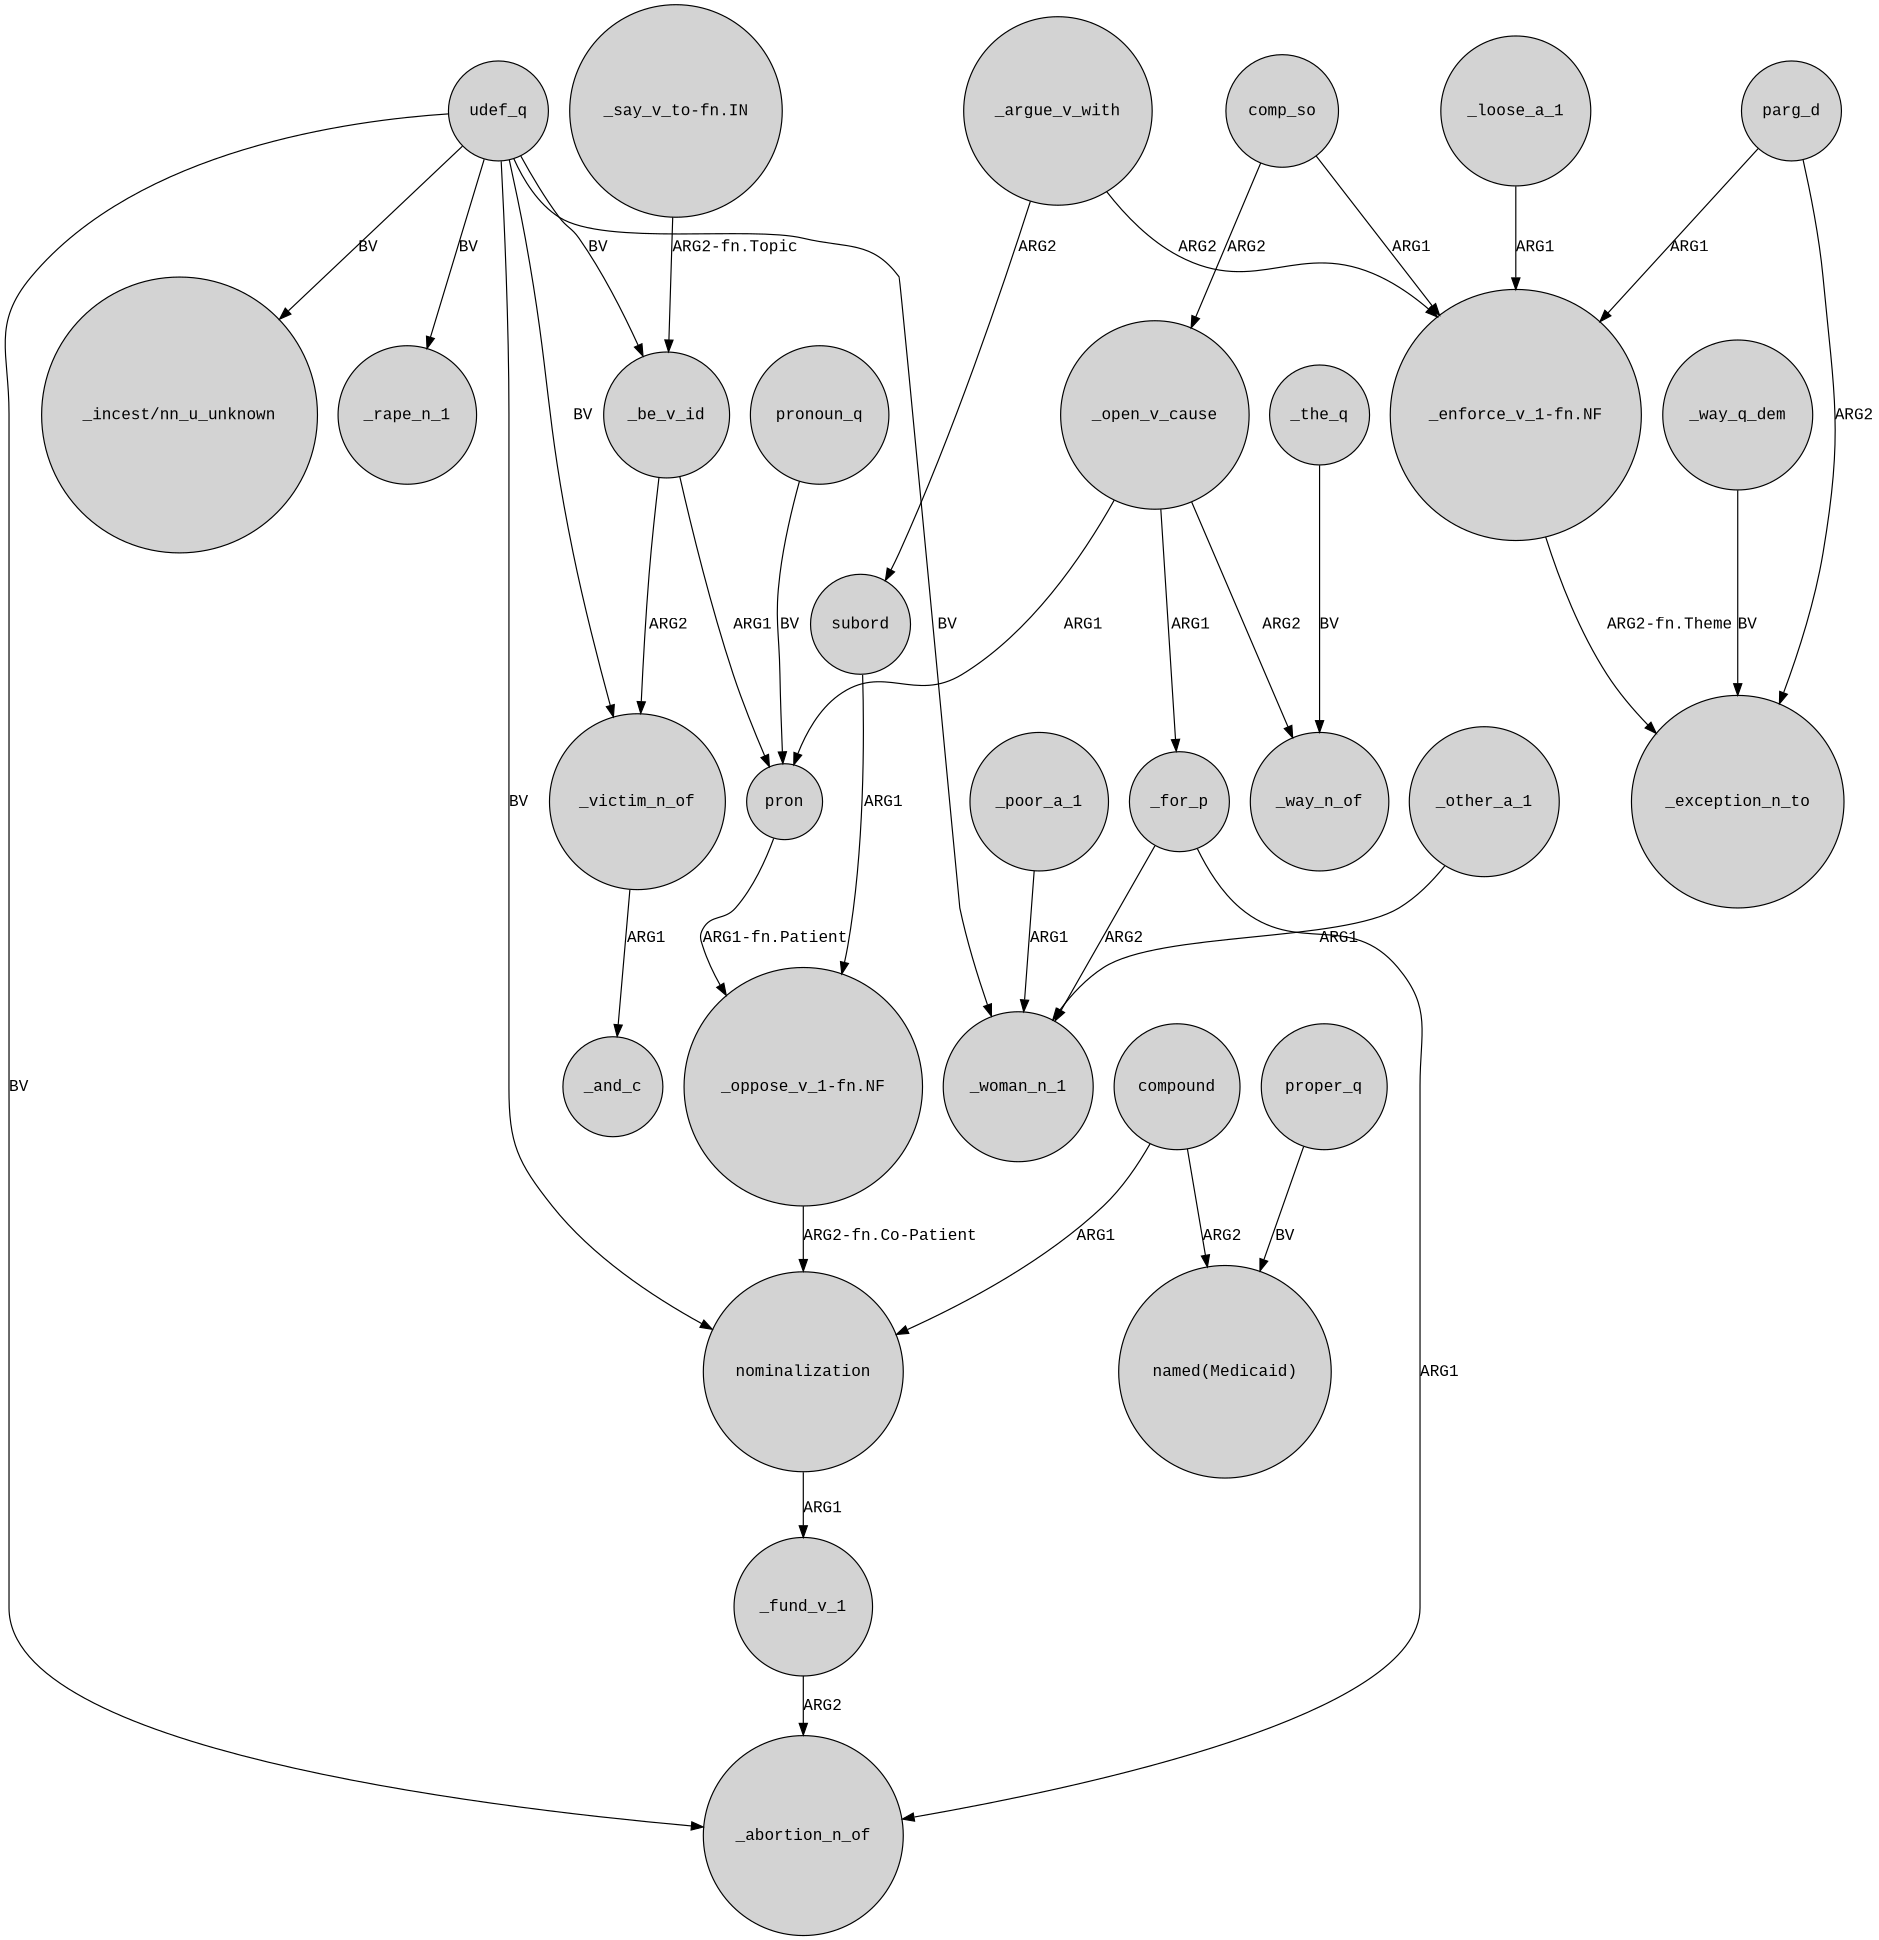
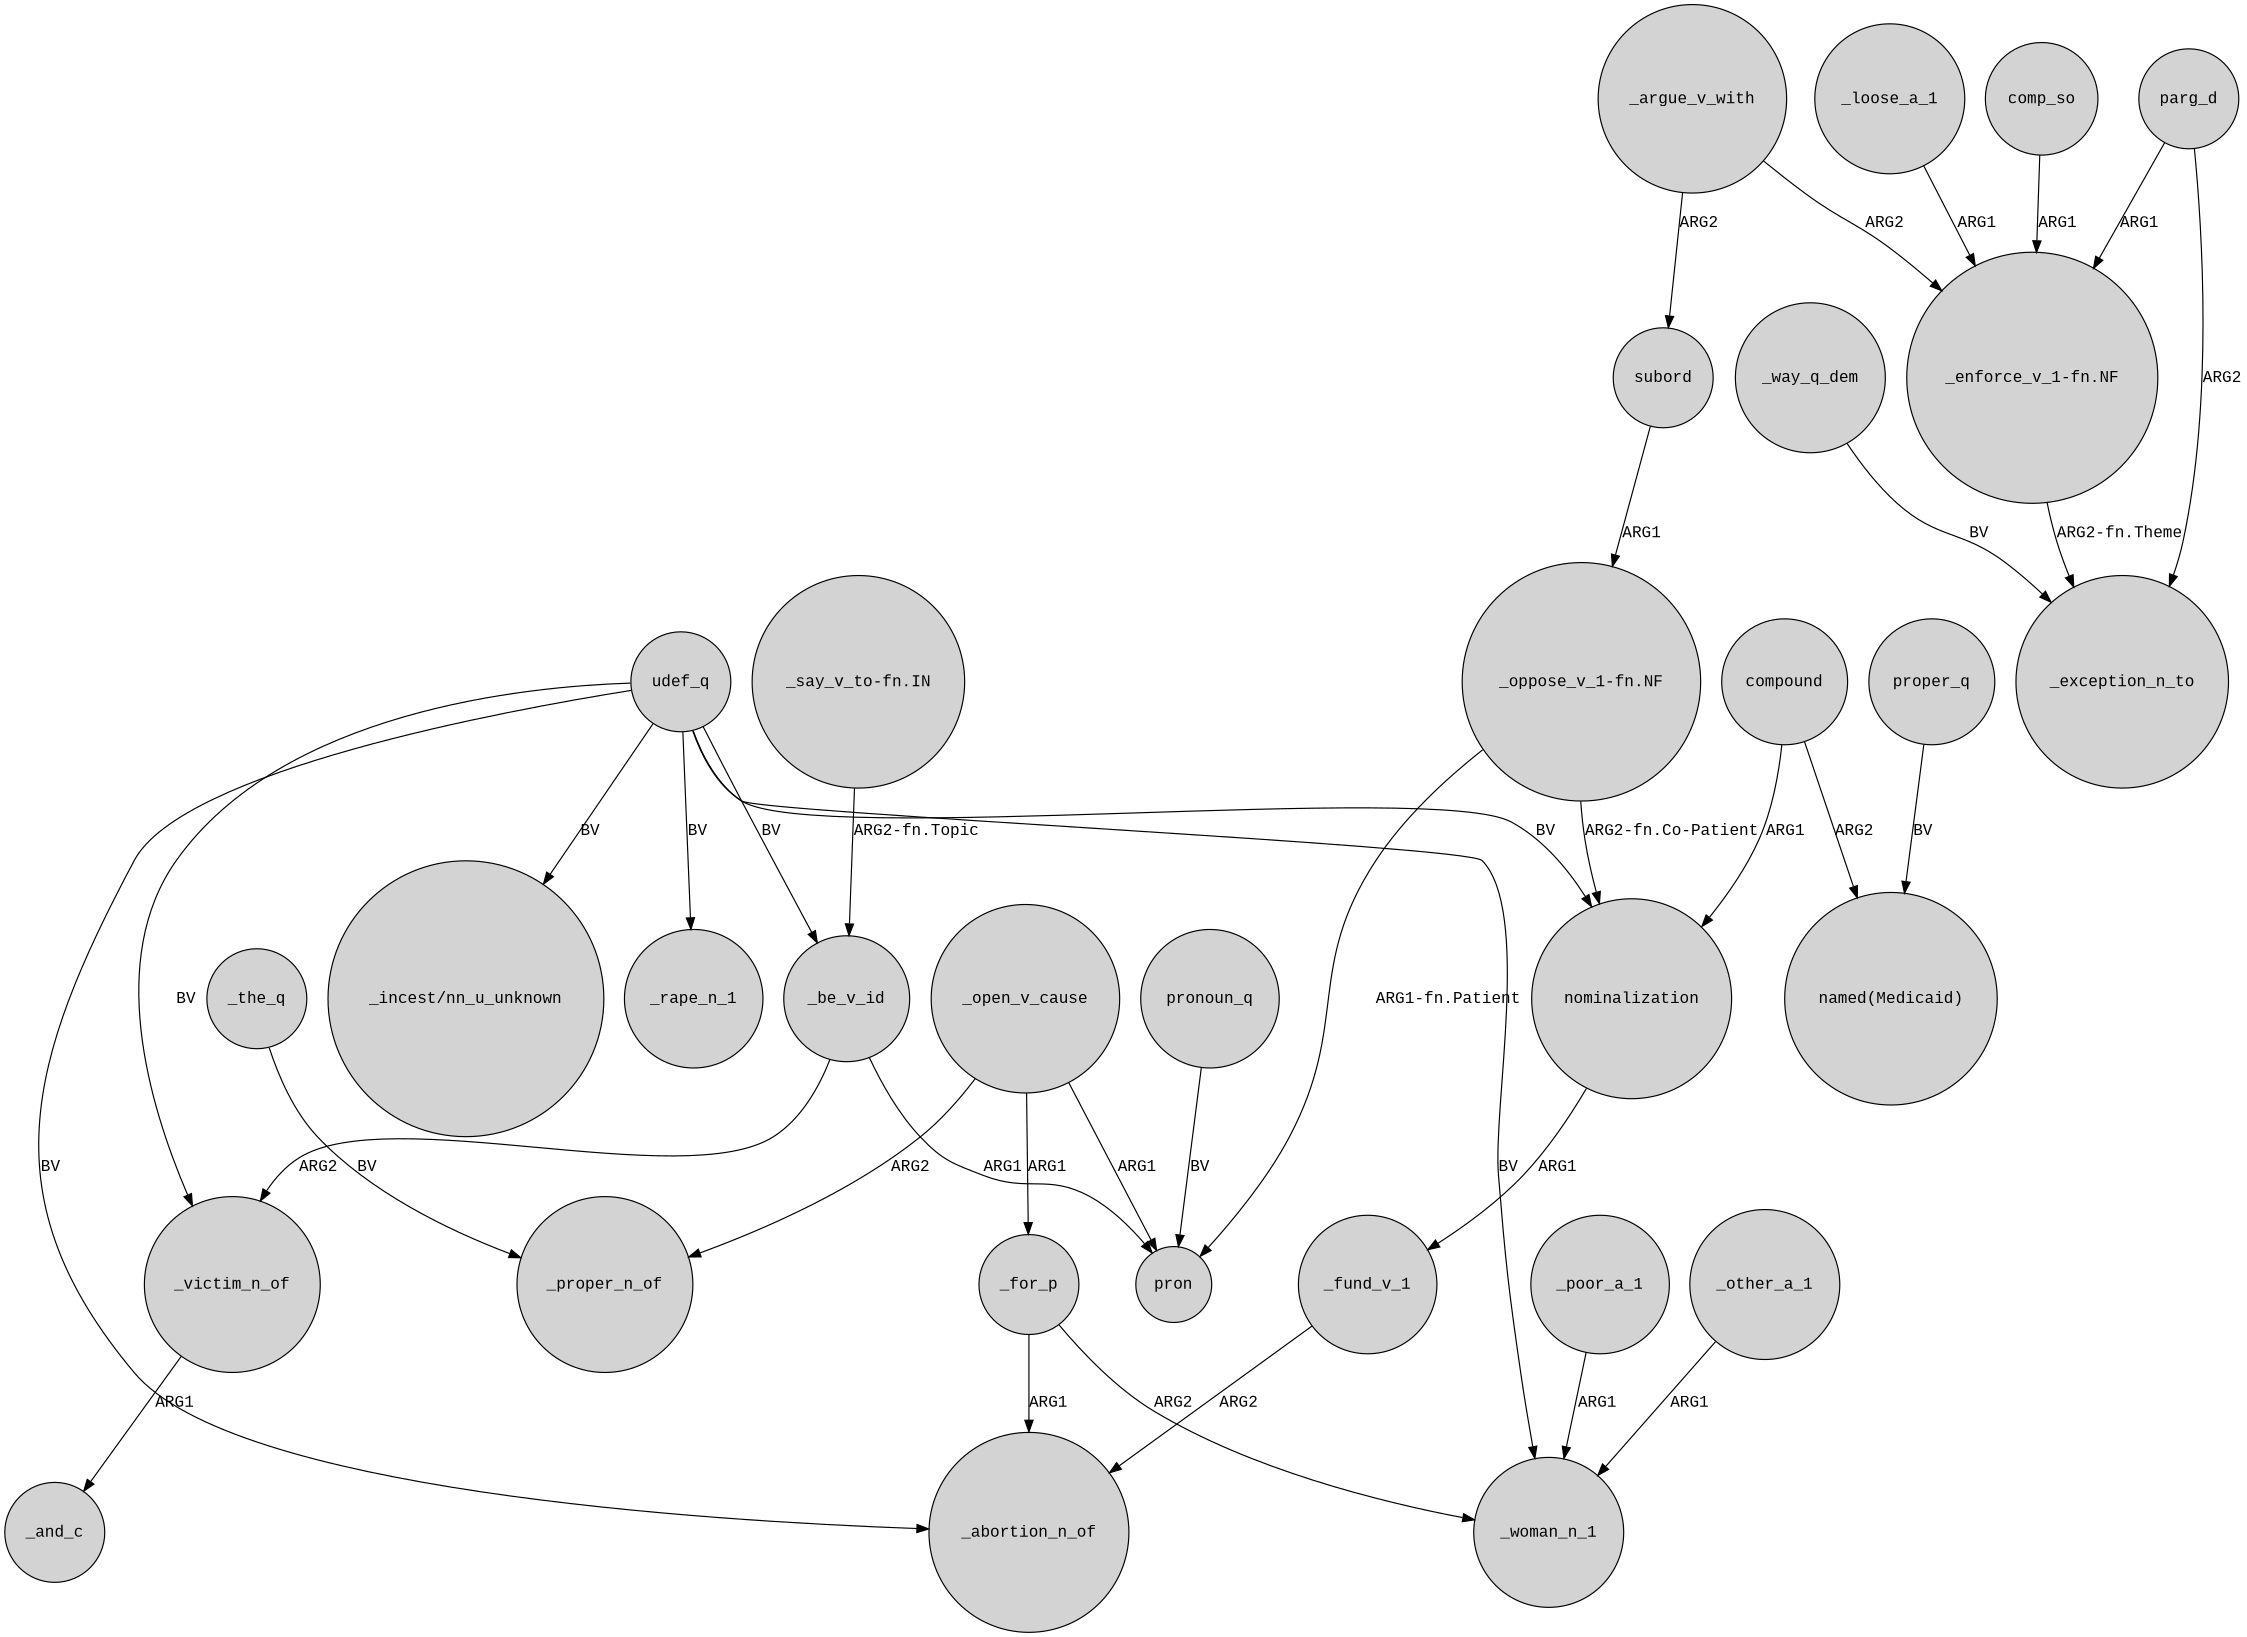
edge "comp_so" -> "_open_v_cause": removed, label "ARG2"
node "_way_n_of": label "_way_n_of" -> "_proper_n_of"
edge "pron" -> "_oppose_v_1-fn.NF": reversed
